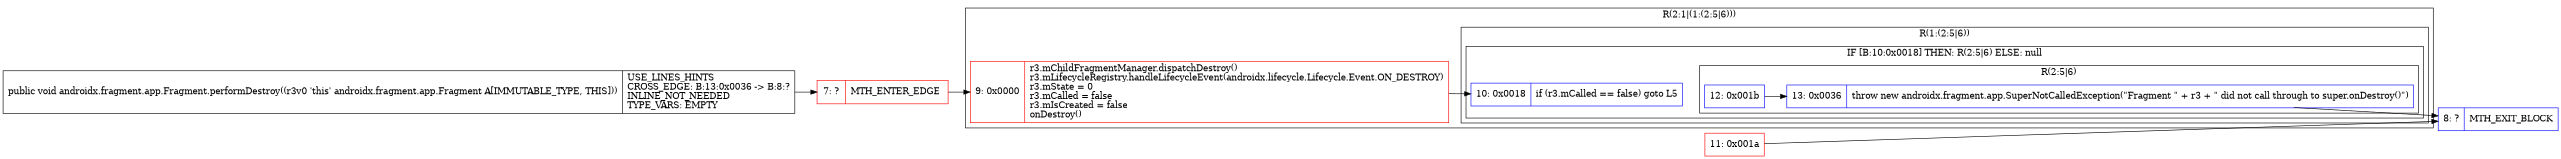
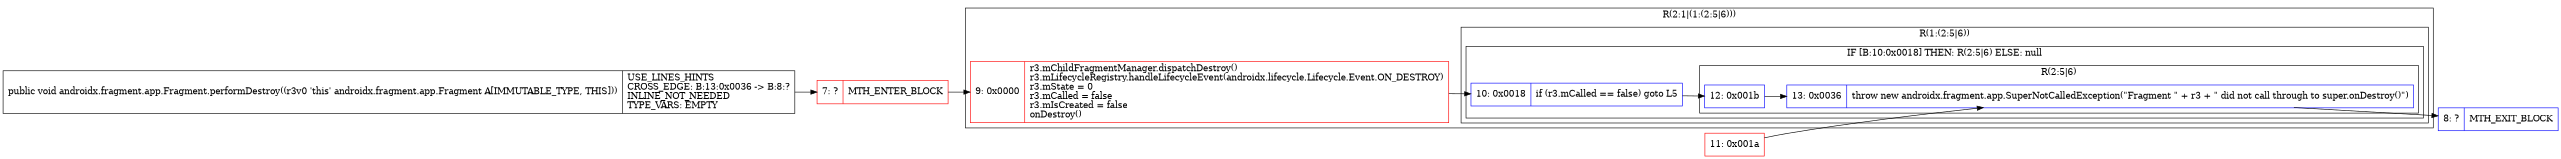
node "7: ?": text "MTH_ENTER_EDGE" -> "MTH_ENTER_BLOCK"
edge "10: 0x0018" -> "12: 0x001b": added
edge "11: 0x001a" -> "8: ?": now "11: 0x001a" -> "13: 0x0036"
